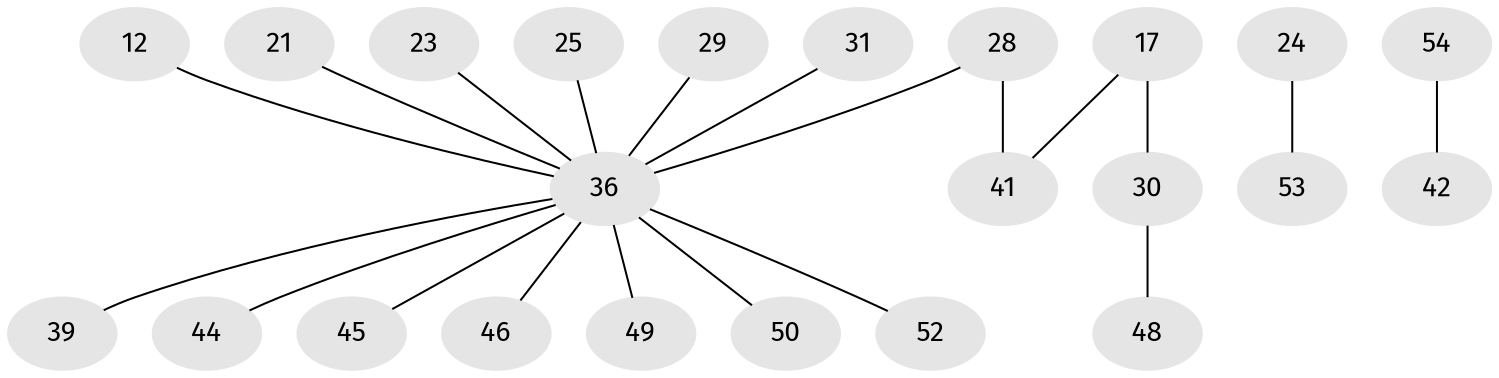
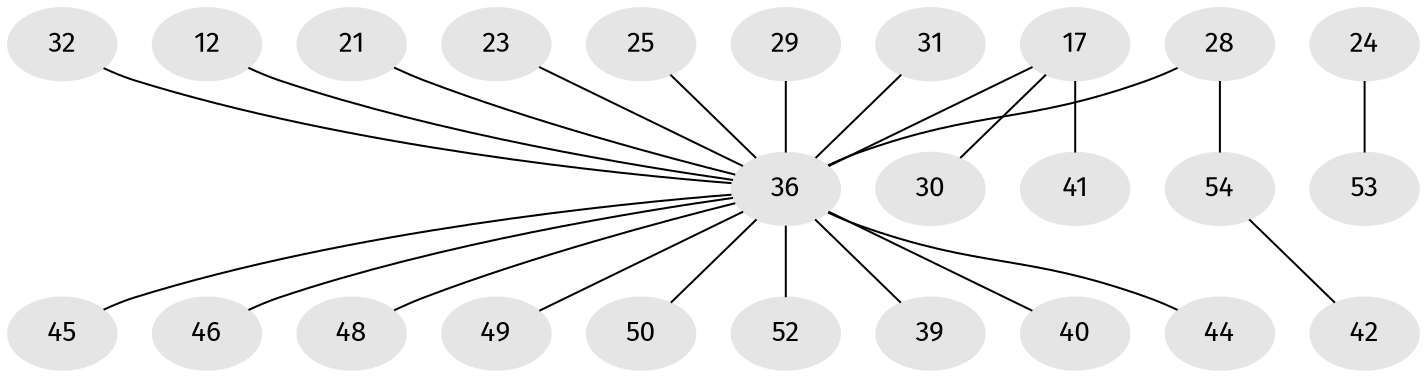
node "32": added
edge "17" -- "36": added
edge "28" -- "41": now "28" -- "54"
edge "30" -- "48": now "36" -- "48"
node "40": added
